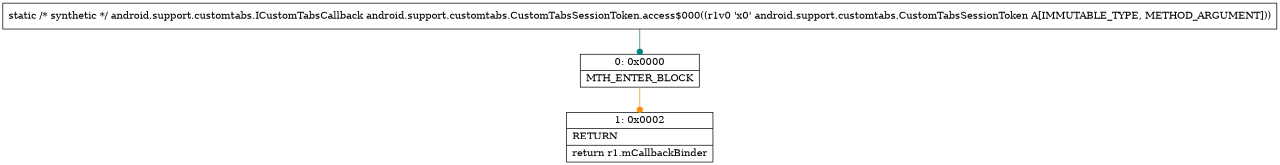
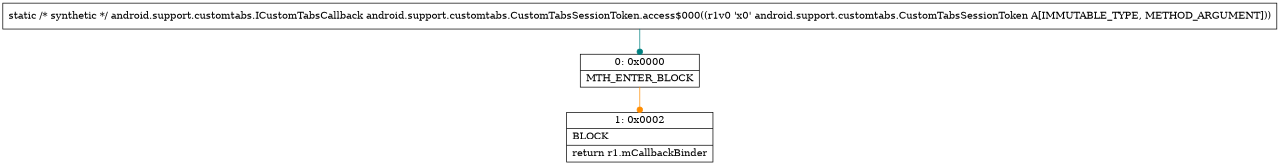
node "1: 0x0002": text "RETURN" -> "BLOCK"
